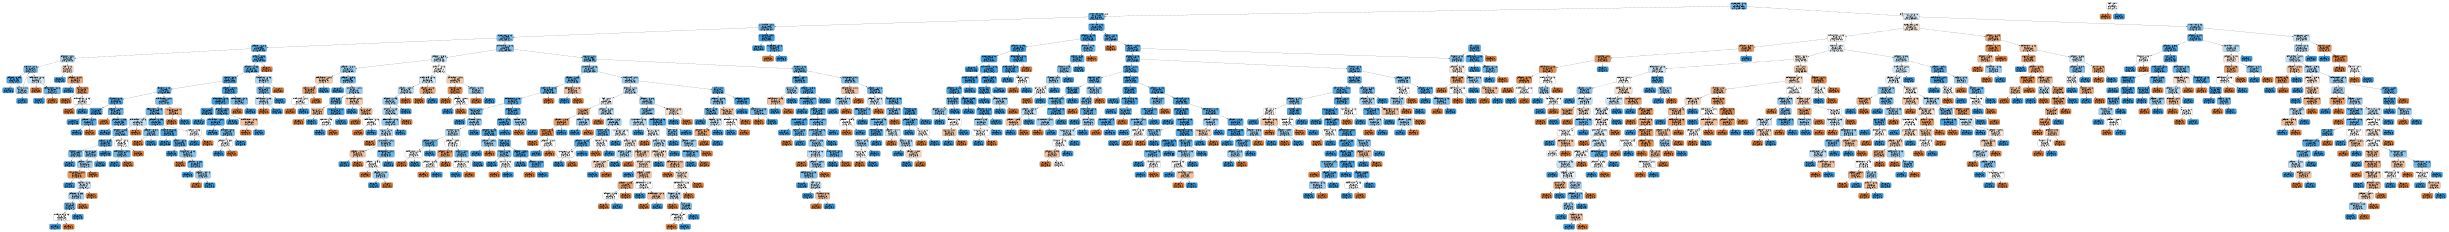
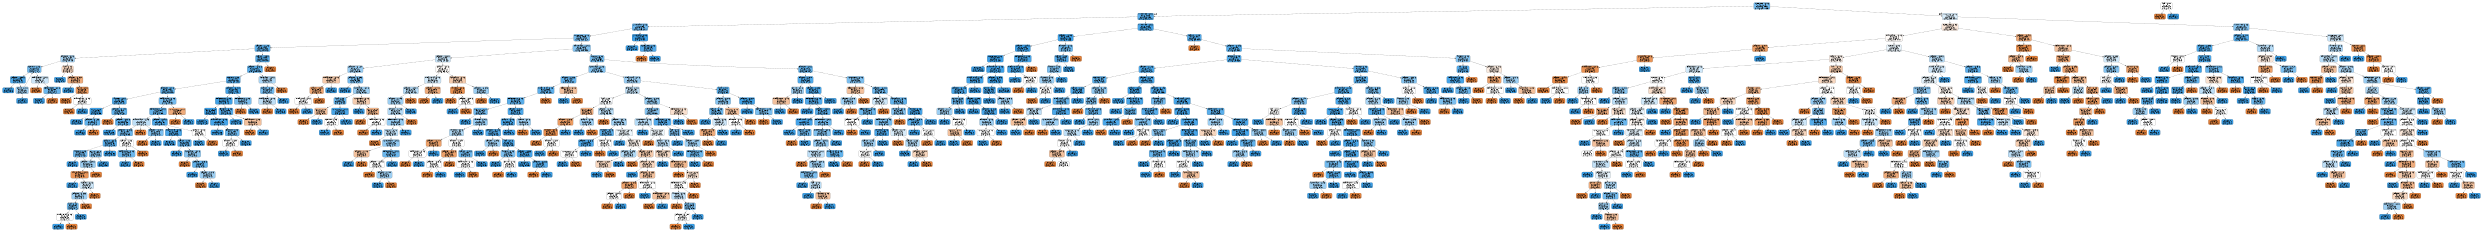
edge "Sex <= 1.5 gini = 0.198 samples = 18 value = [2, 16]" -> "PR_status <= 1.5 gini = 0.4 samples = 29 value = [8, 21]": reversed
node "Age_at_dx <= 66.5 gini = 0.284 samples = 76 value = [13, 63]": label "Age_at_dx <= 66.5 gini = 0.284 samples = 76 value = [13, 63]" -> "Age_at_dx <= 66.5 gini = 0.284 stat = 76 value = [13, 63]"
node "Age_at_dx <= 47.0 gini = 0.278 samples = 6 value = [1, 5]": fillcolor #399de5cc -> #e58139bf
